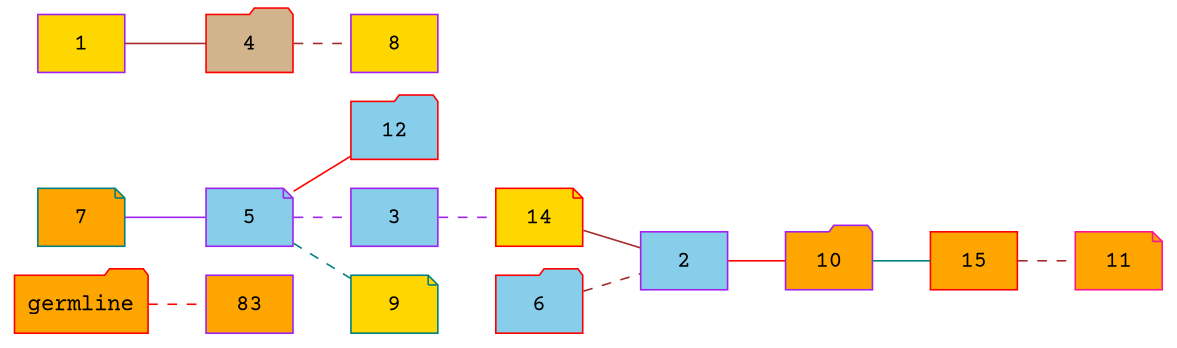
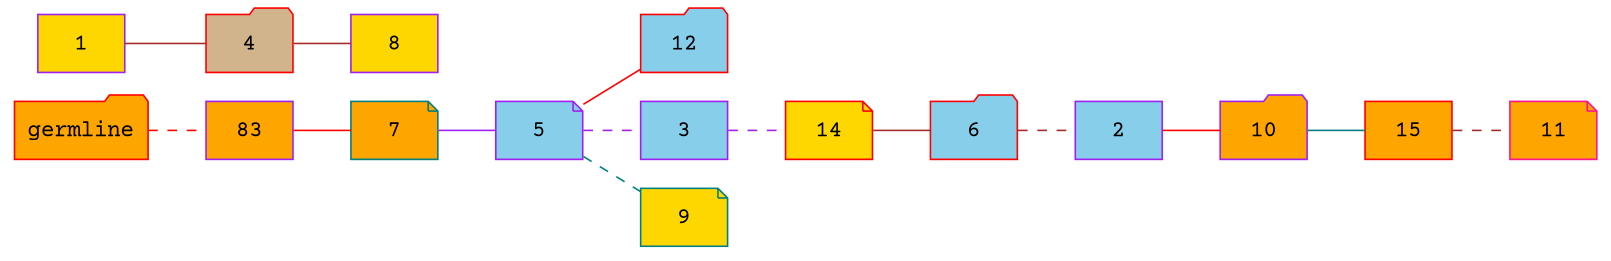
edge "4" -- "8": style dashed -> solid
edge "83" -- "7": added
edge "14" -- "2": now "14" -- "6"
